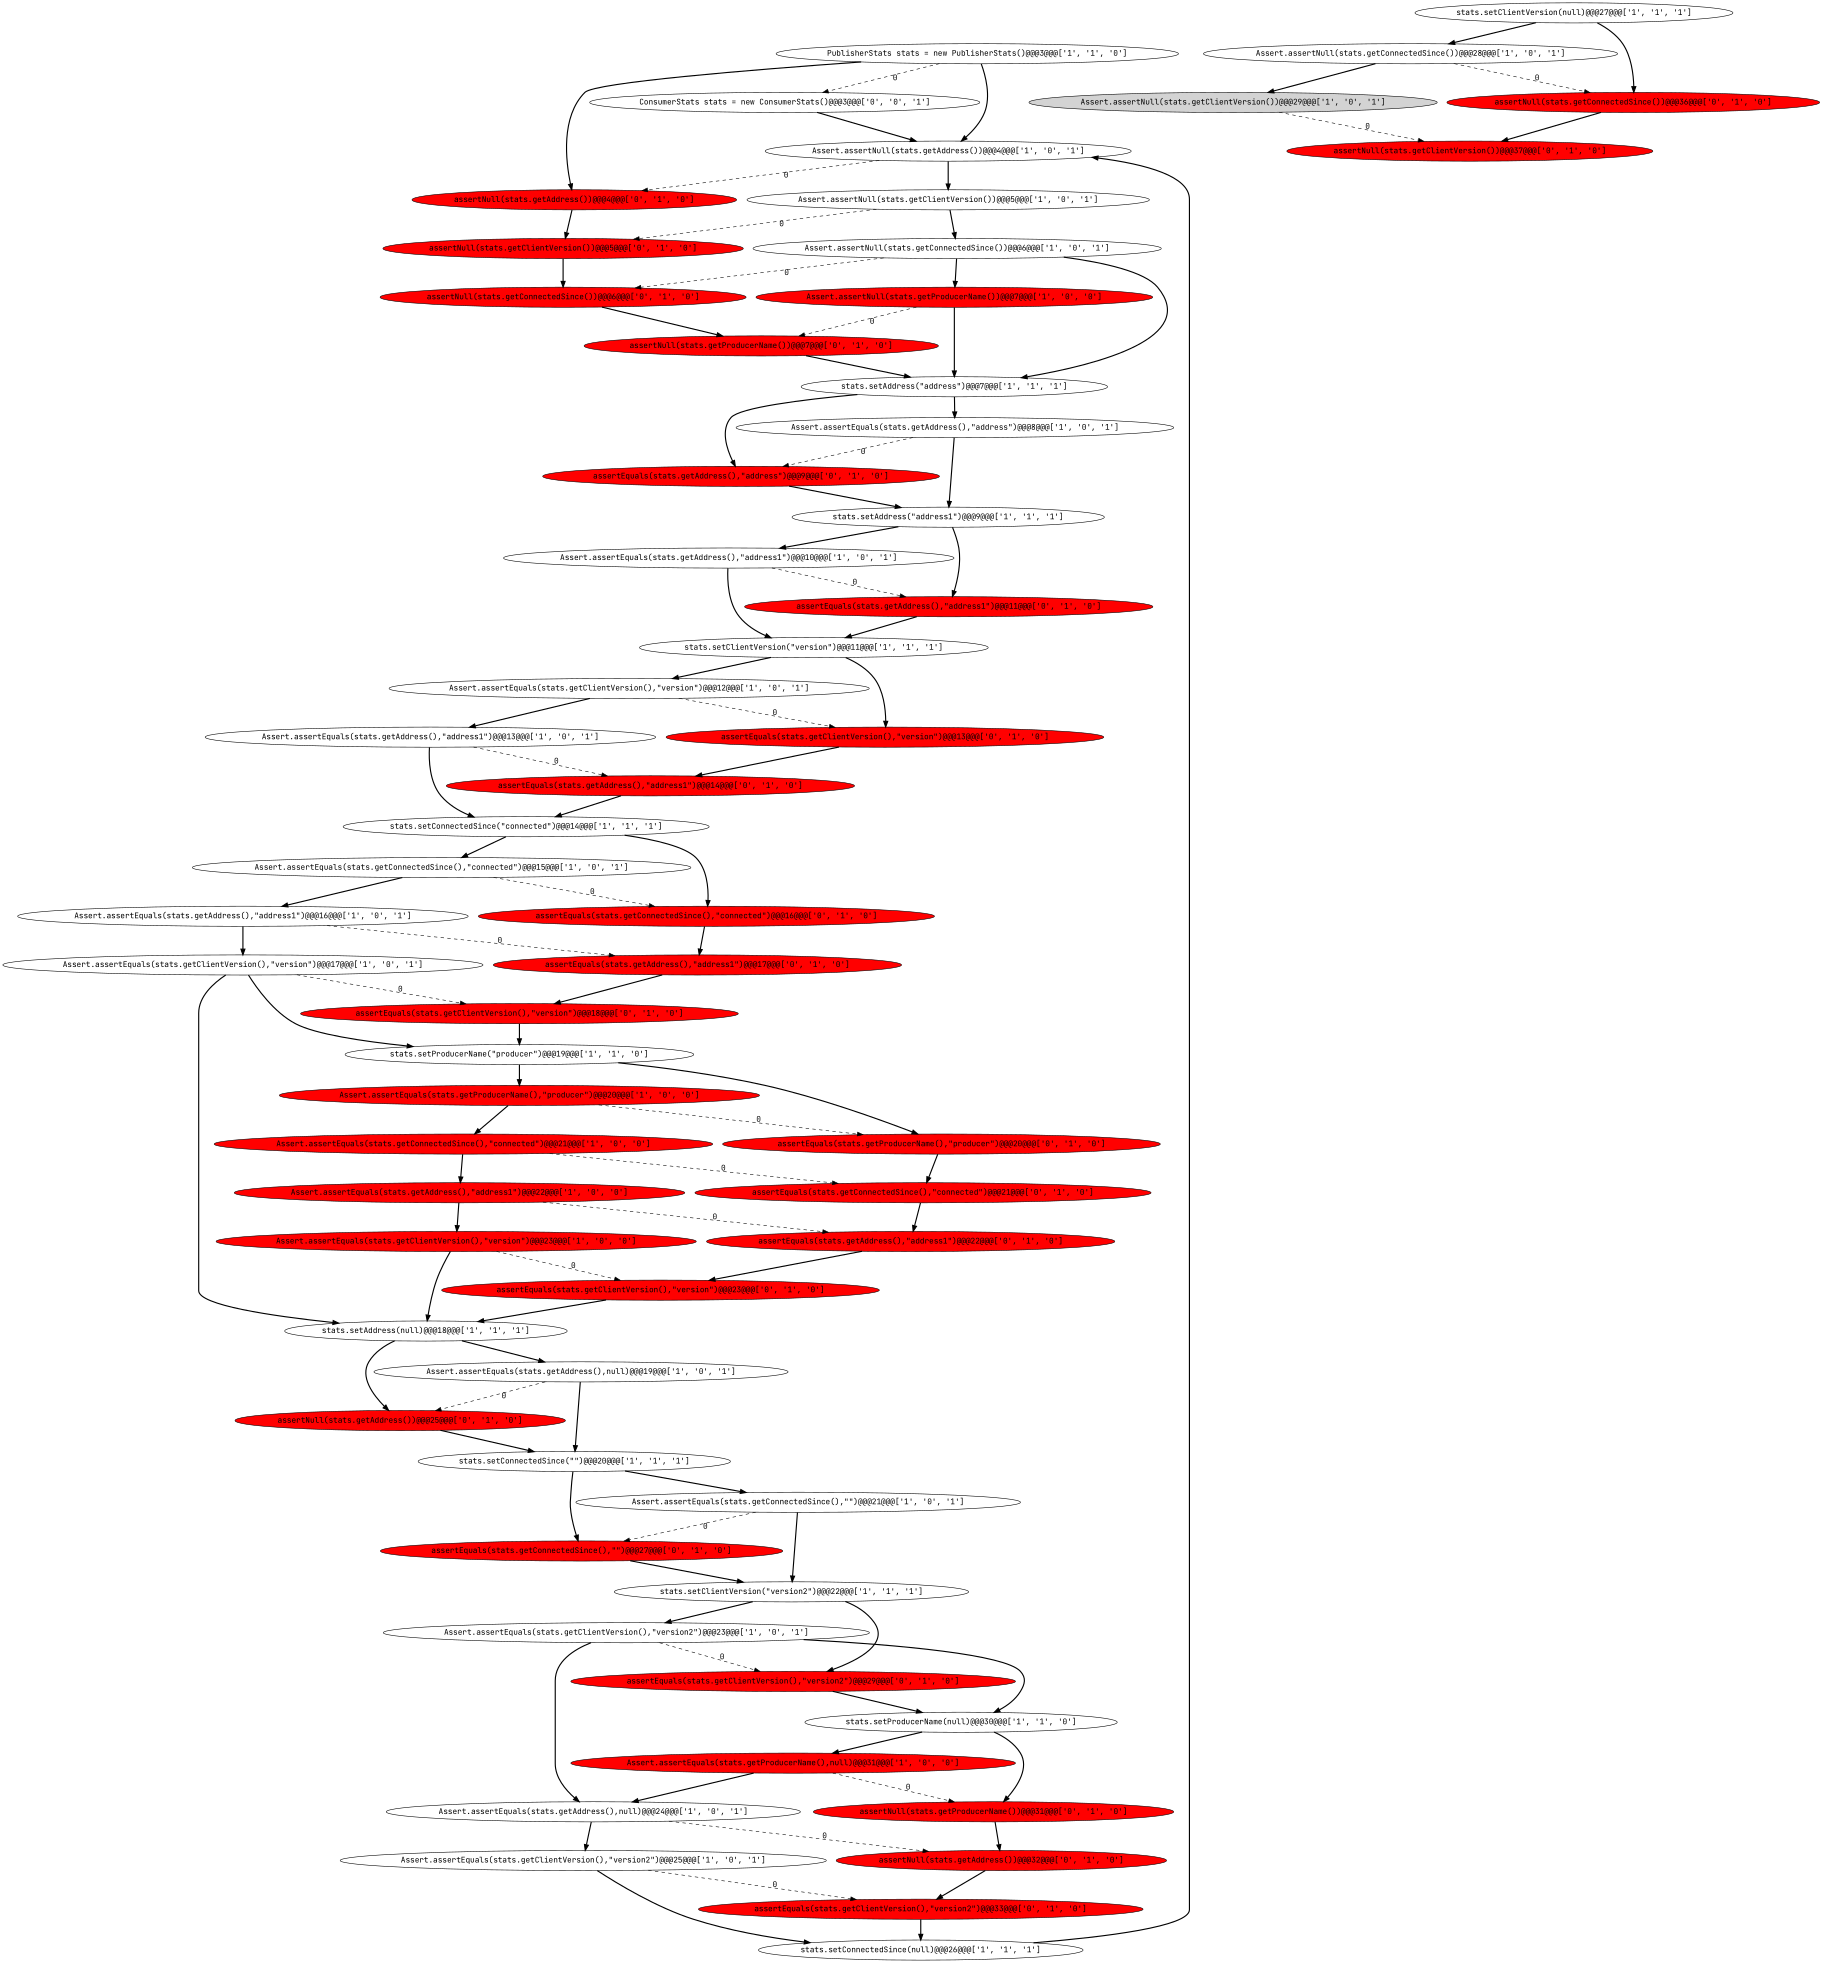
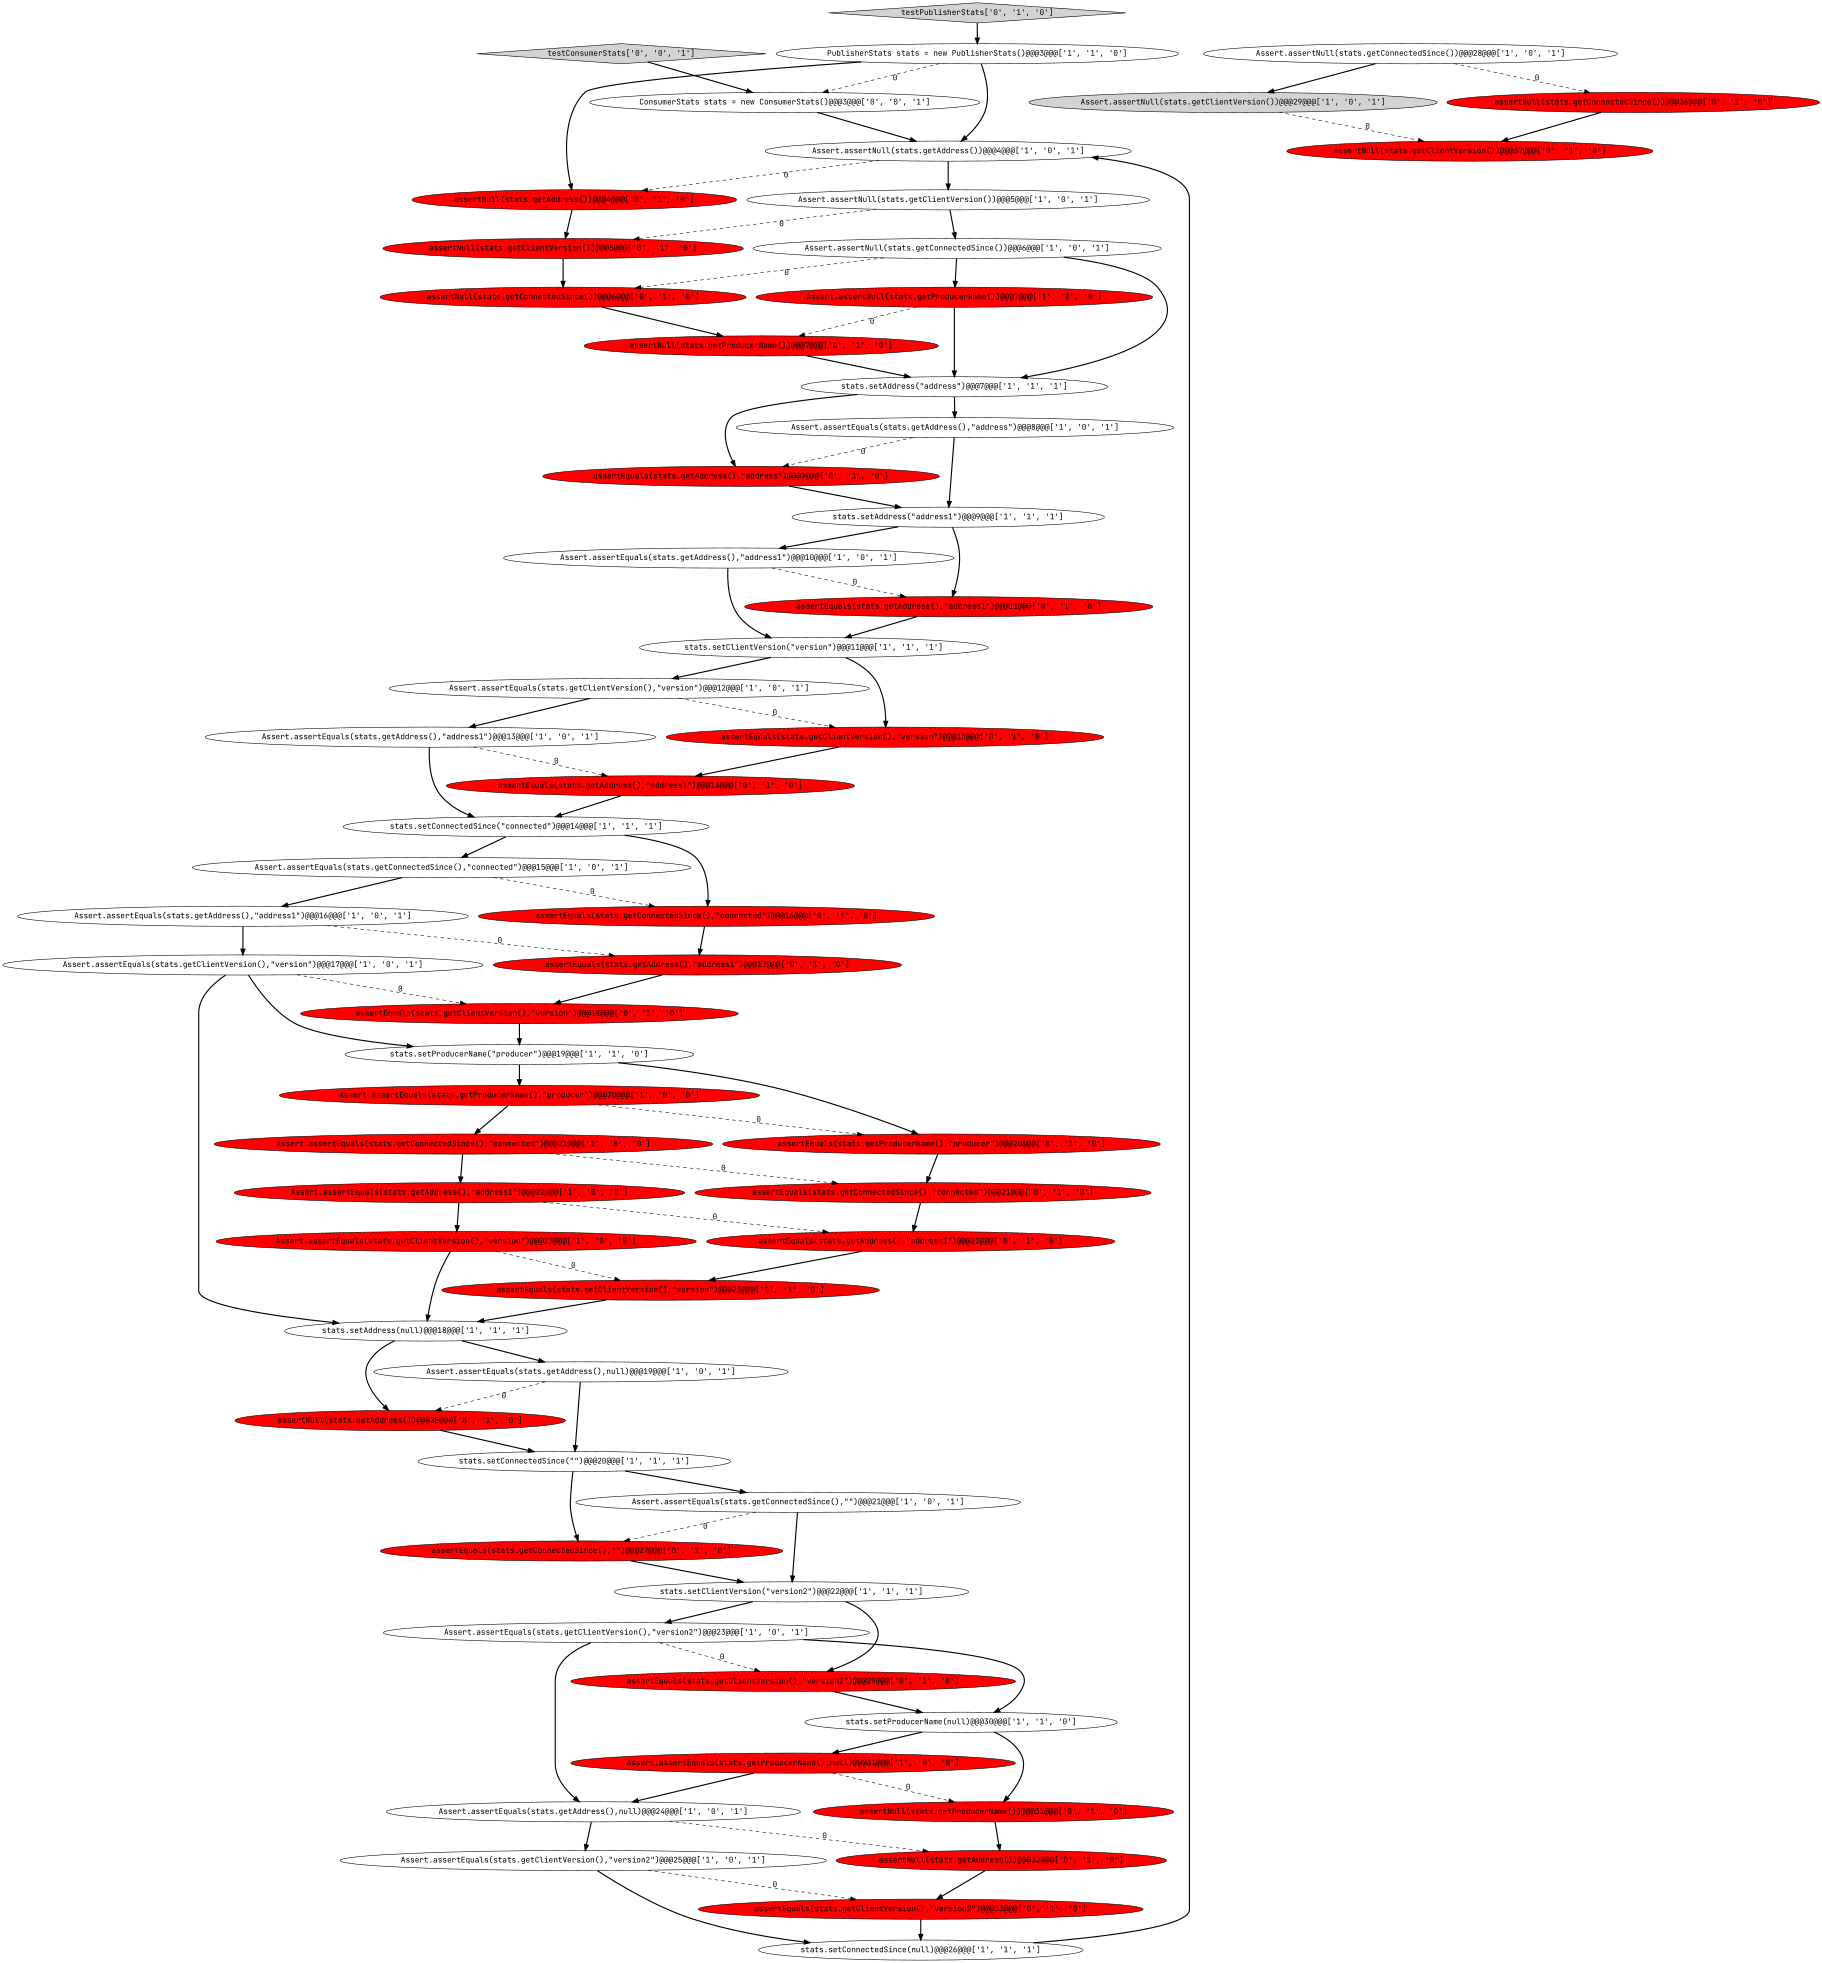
node "testPublisherStats['0', '1', '0']": added
node "stats.setClientVersion(null)@@@27@@@['1', '1', '1']": removed
node "testConsumerStats['0', '0', '1']": added
